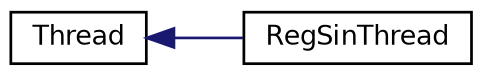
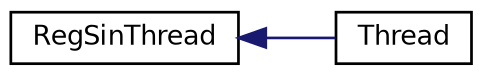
edge "RegSinThread" -> "Thread": reversed
